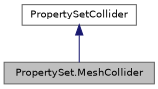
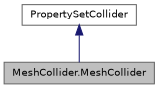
node "PropertySet.MeshCollider": label "PropertySet.MeshCollider" -> "MeshCollider.MeshCollider"
